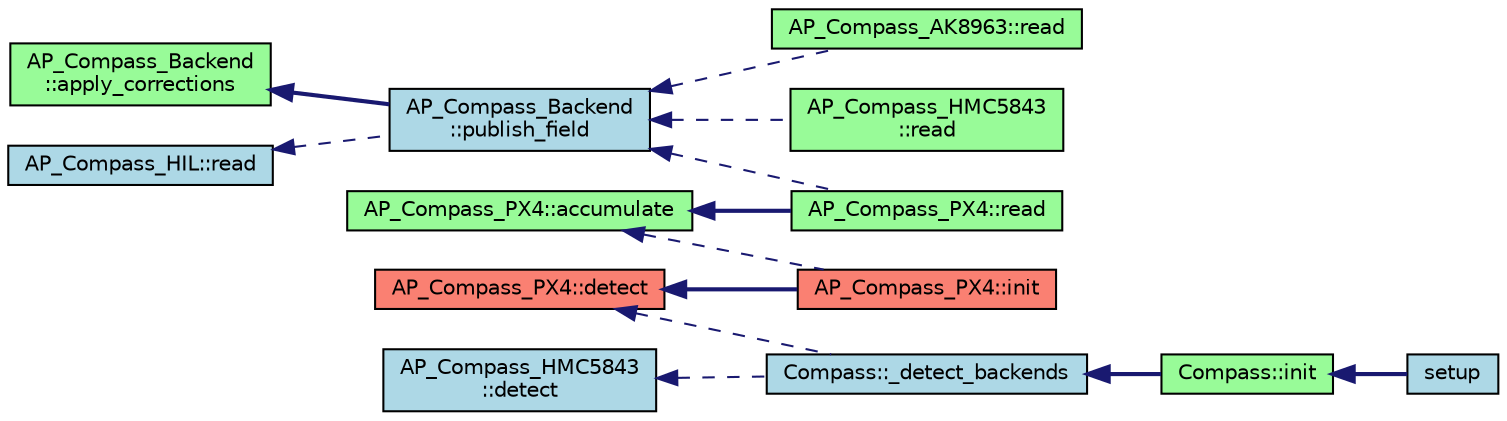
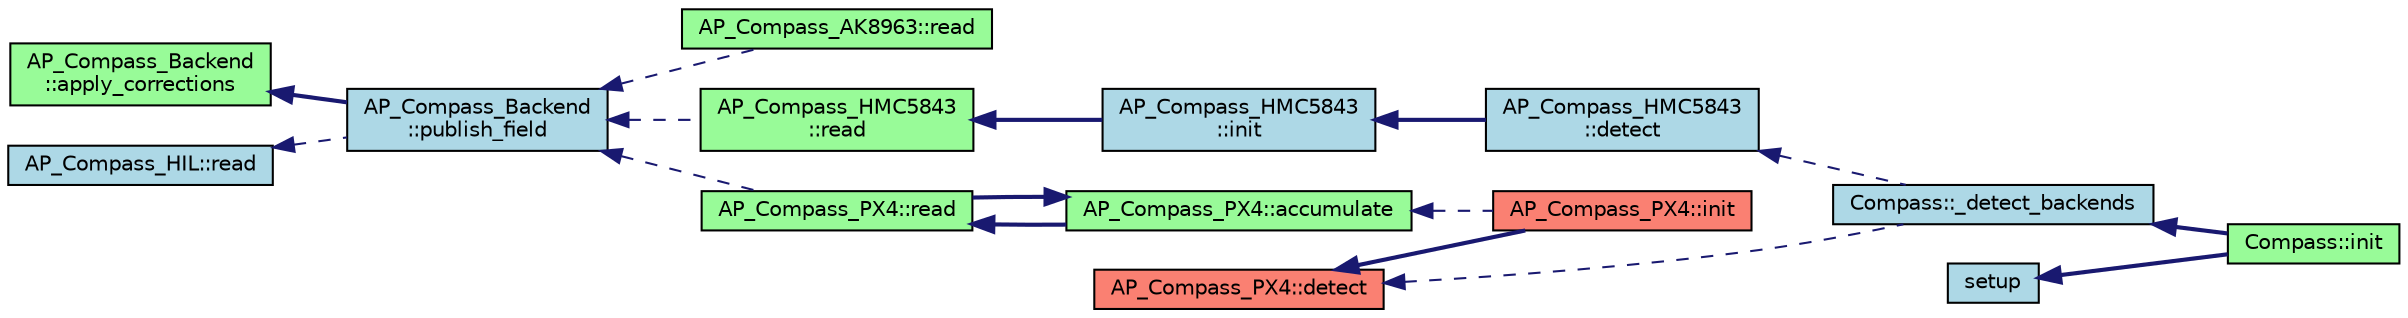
node "AP_Compass_HMC5843 ::init": added
edge "AP_Compass_PX4::accumulate" -> "AP_Compass_PX4::read": added
edge "setup" -> "Compass::init": reversed
